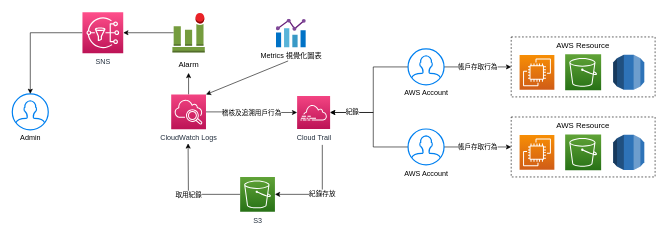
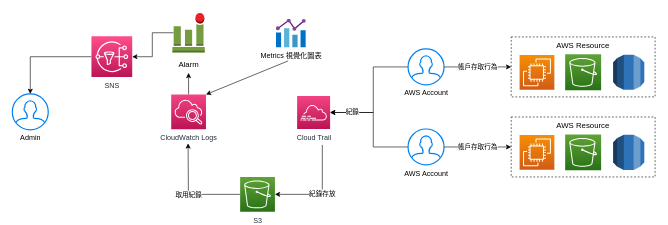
node "SNS": moved (103, 33) -> (112, 57)
edge "CloudWatch Logs" -> "Cloud Trail": removed, label "稽核及追溯用戶行為"
